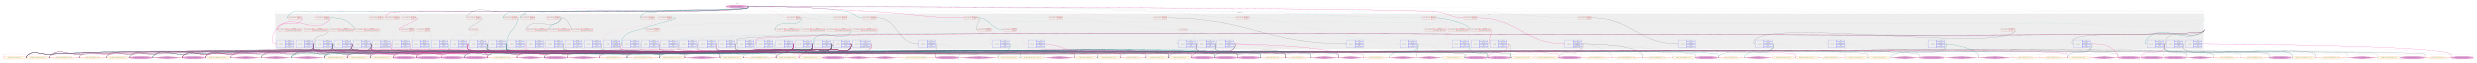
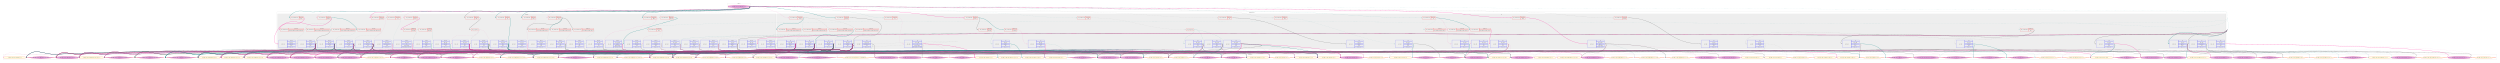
node "portage://dev-scheme/guile-3.0.9": added
